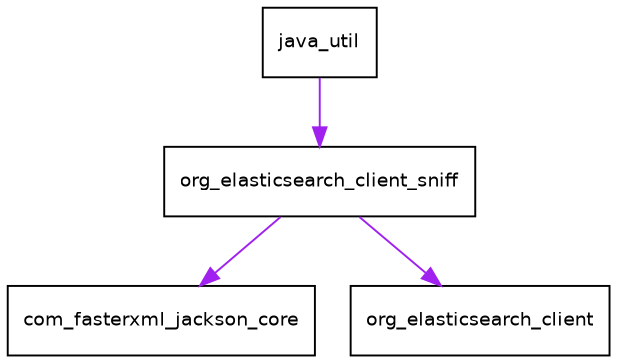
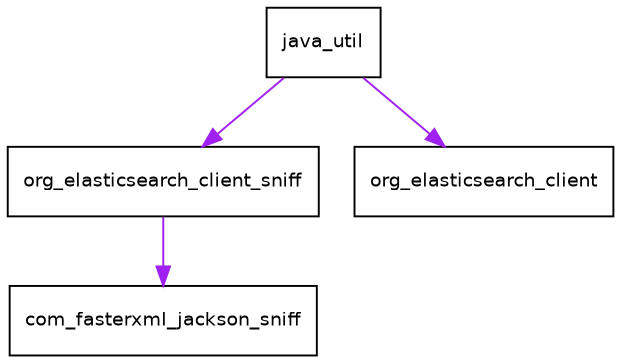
edge "org_elasticsearch_client_sniff" -> "org_elasticsearch_client": now "java_util" -> "org_elasticsearch_client"
node "com_fasterxml_jackson_core": label "com_fasterxml_jackson_core" -> "com_fasterxml_jackson_sniff"
